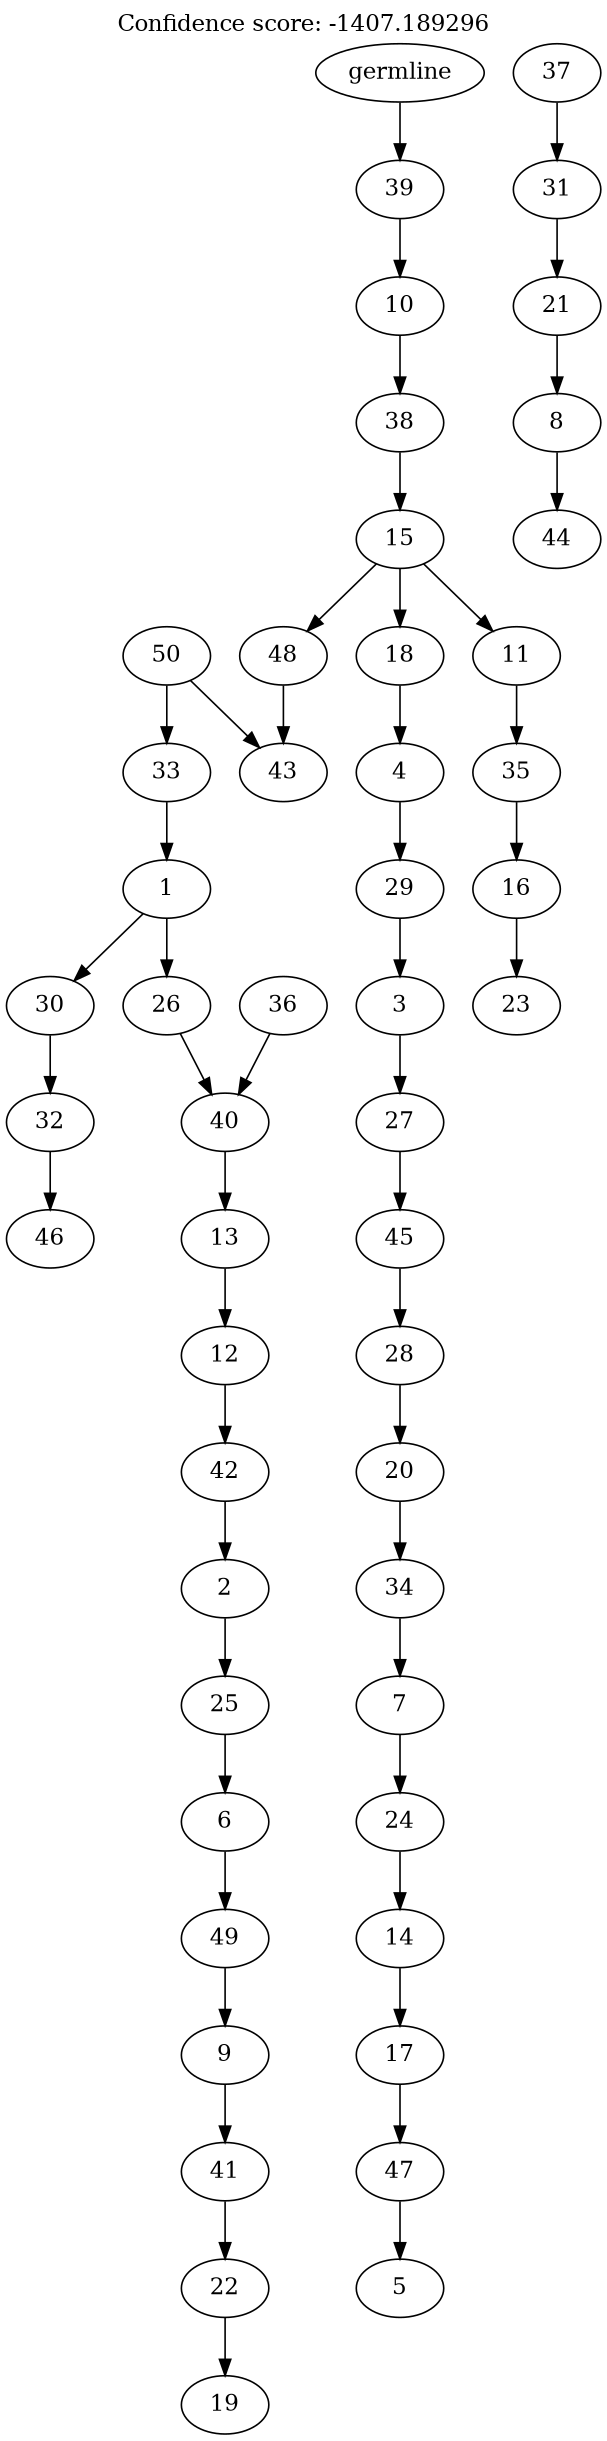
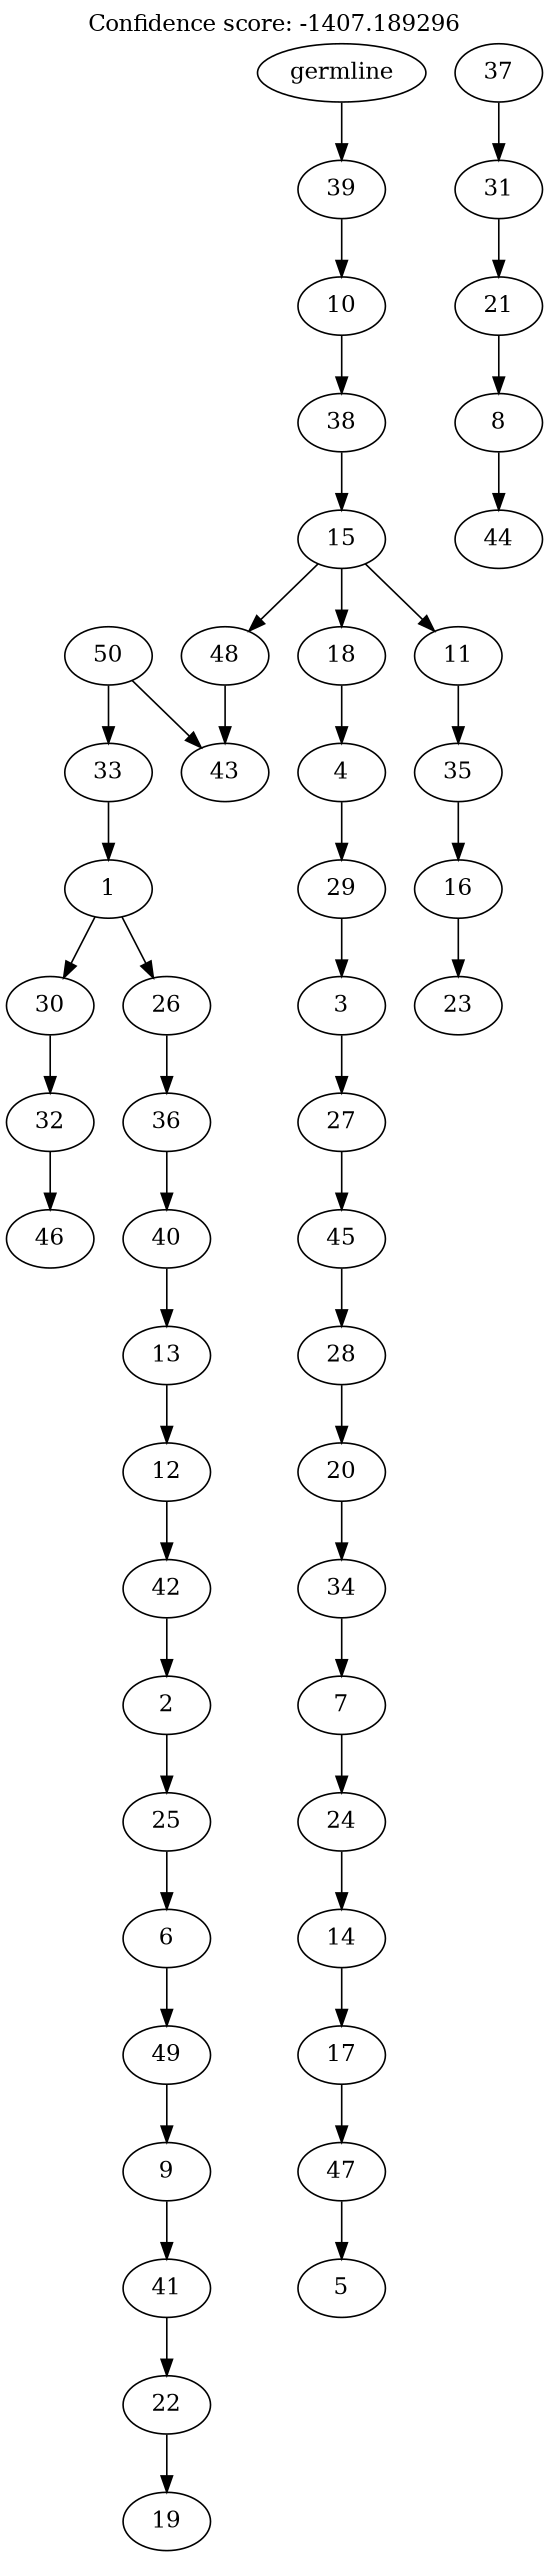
edge "26" -> "40": now "26" -> "36"
